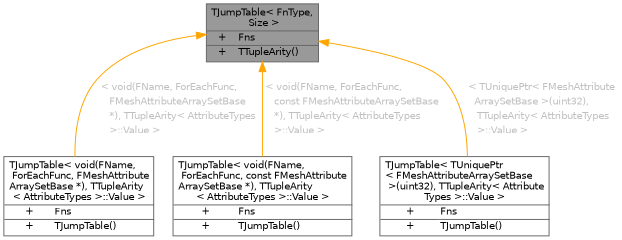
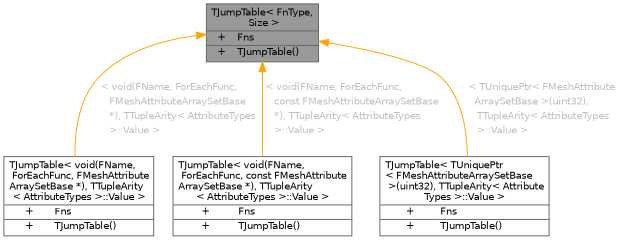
node "TJumpTable< FnType,": text "TTupleArity()" -> "TJumpTable()"
